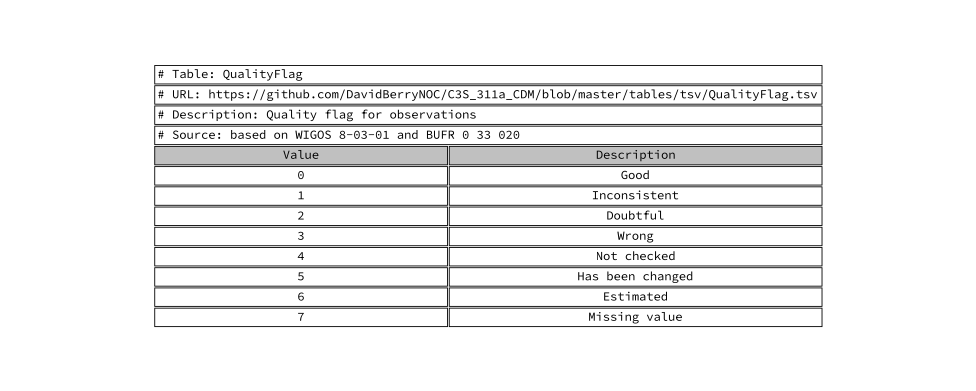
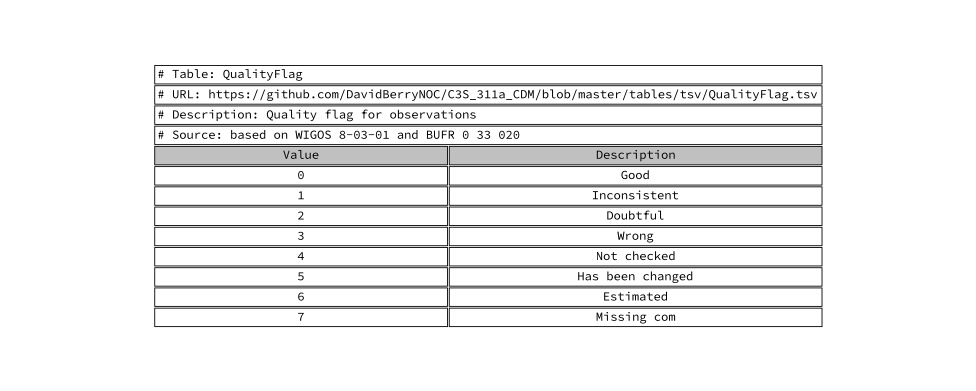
node "# Table: QualityFlag": text "Missing value" -> "Missing com"
